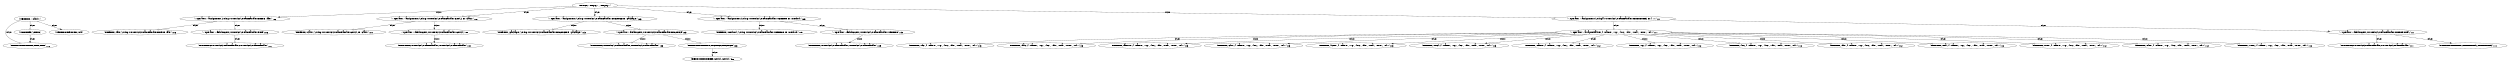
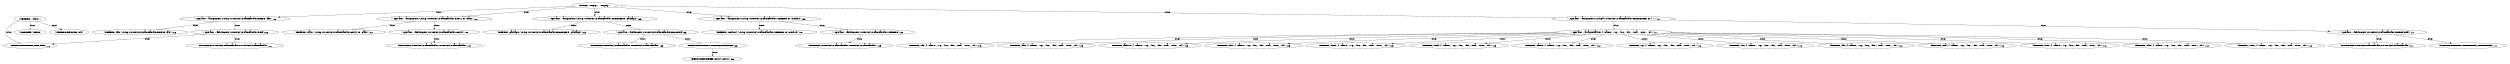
edge "(MODIFIER,STATIC)" -> "(FIELD_IDENTIFIER,FILE,FILE)": now "(<operator>.fieldAccess,MMetricsStreamHandler.FILE)" -> "(FIELD_IDENTIFIER,FILE,FILE)"
